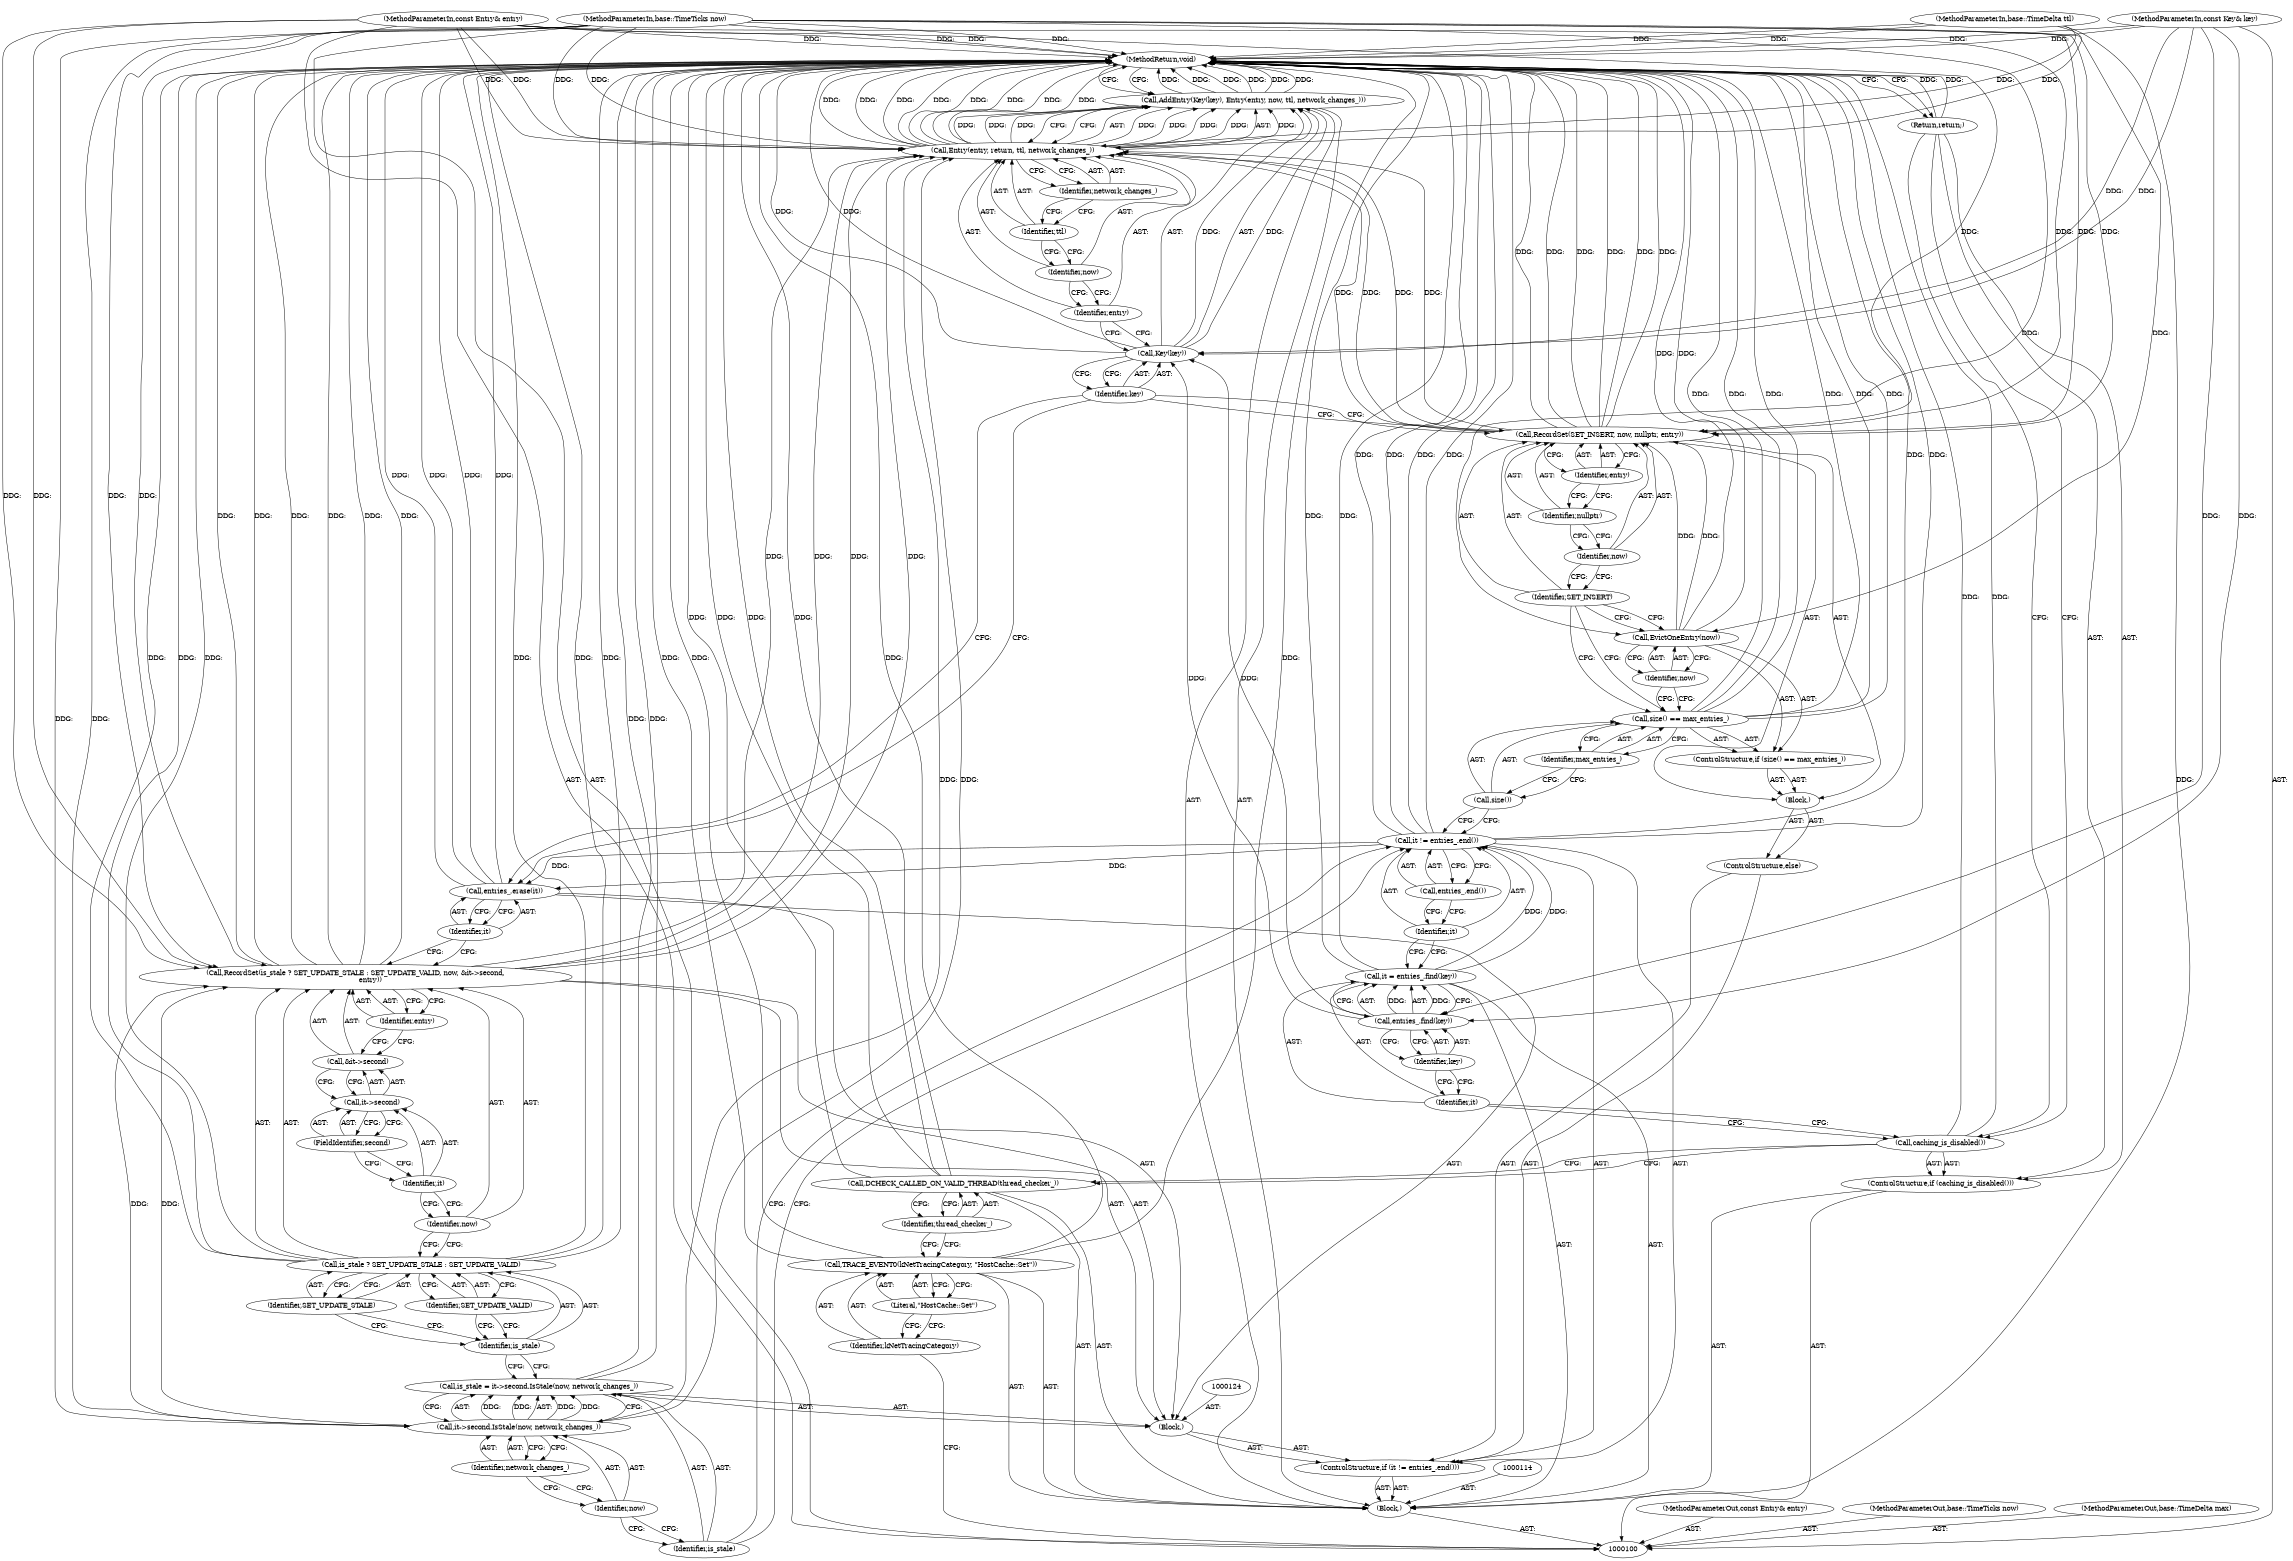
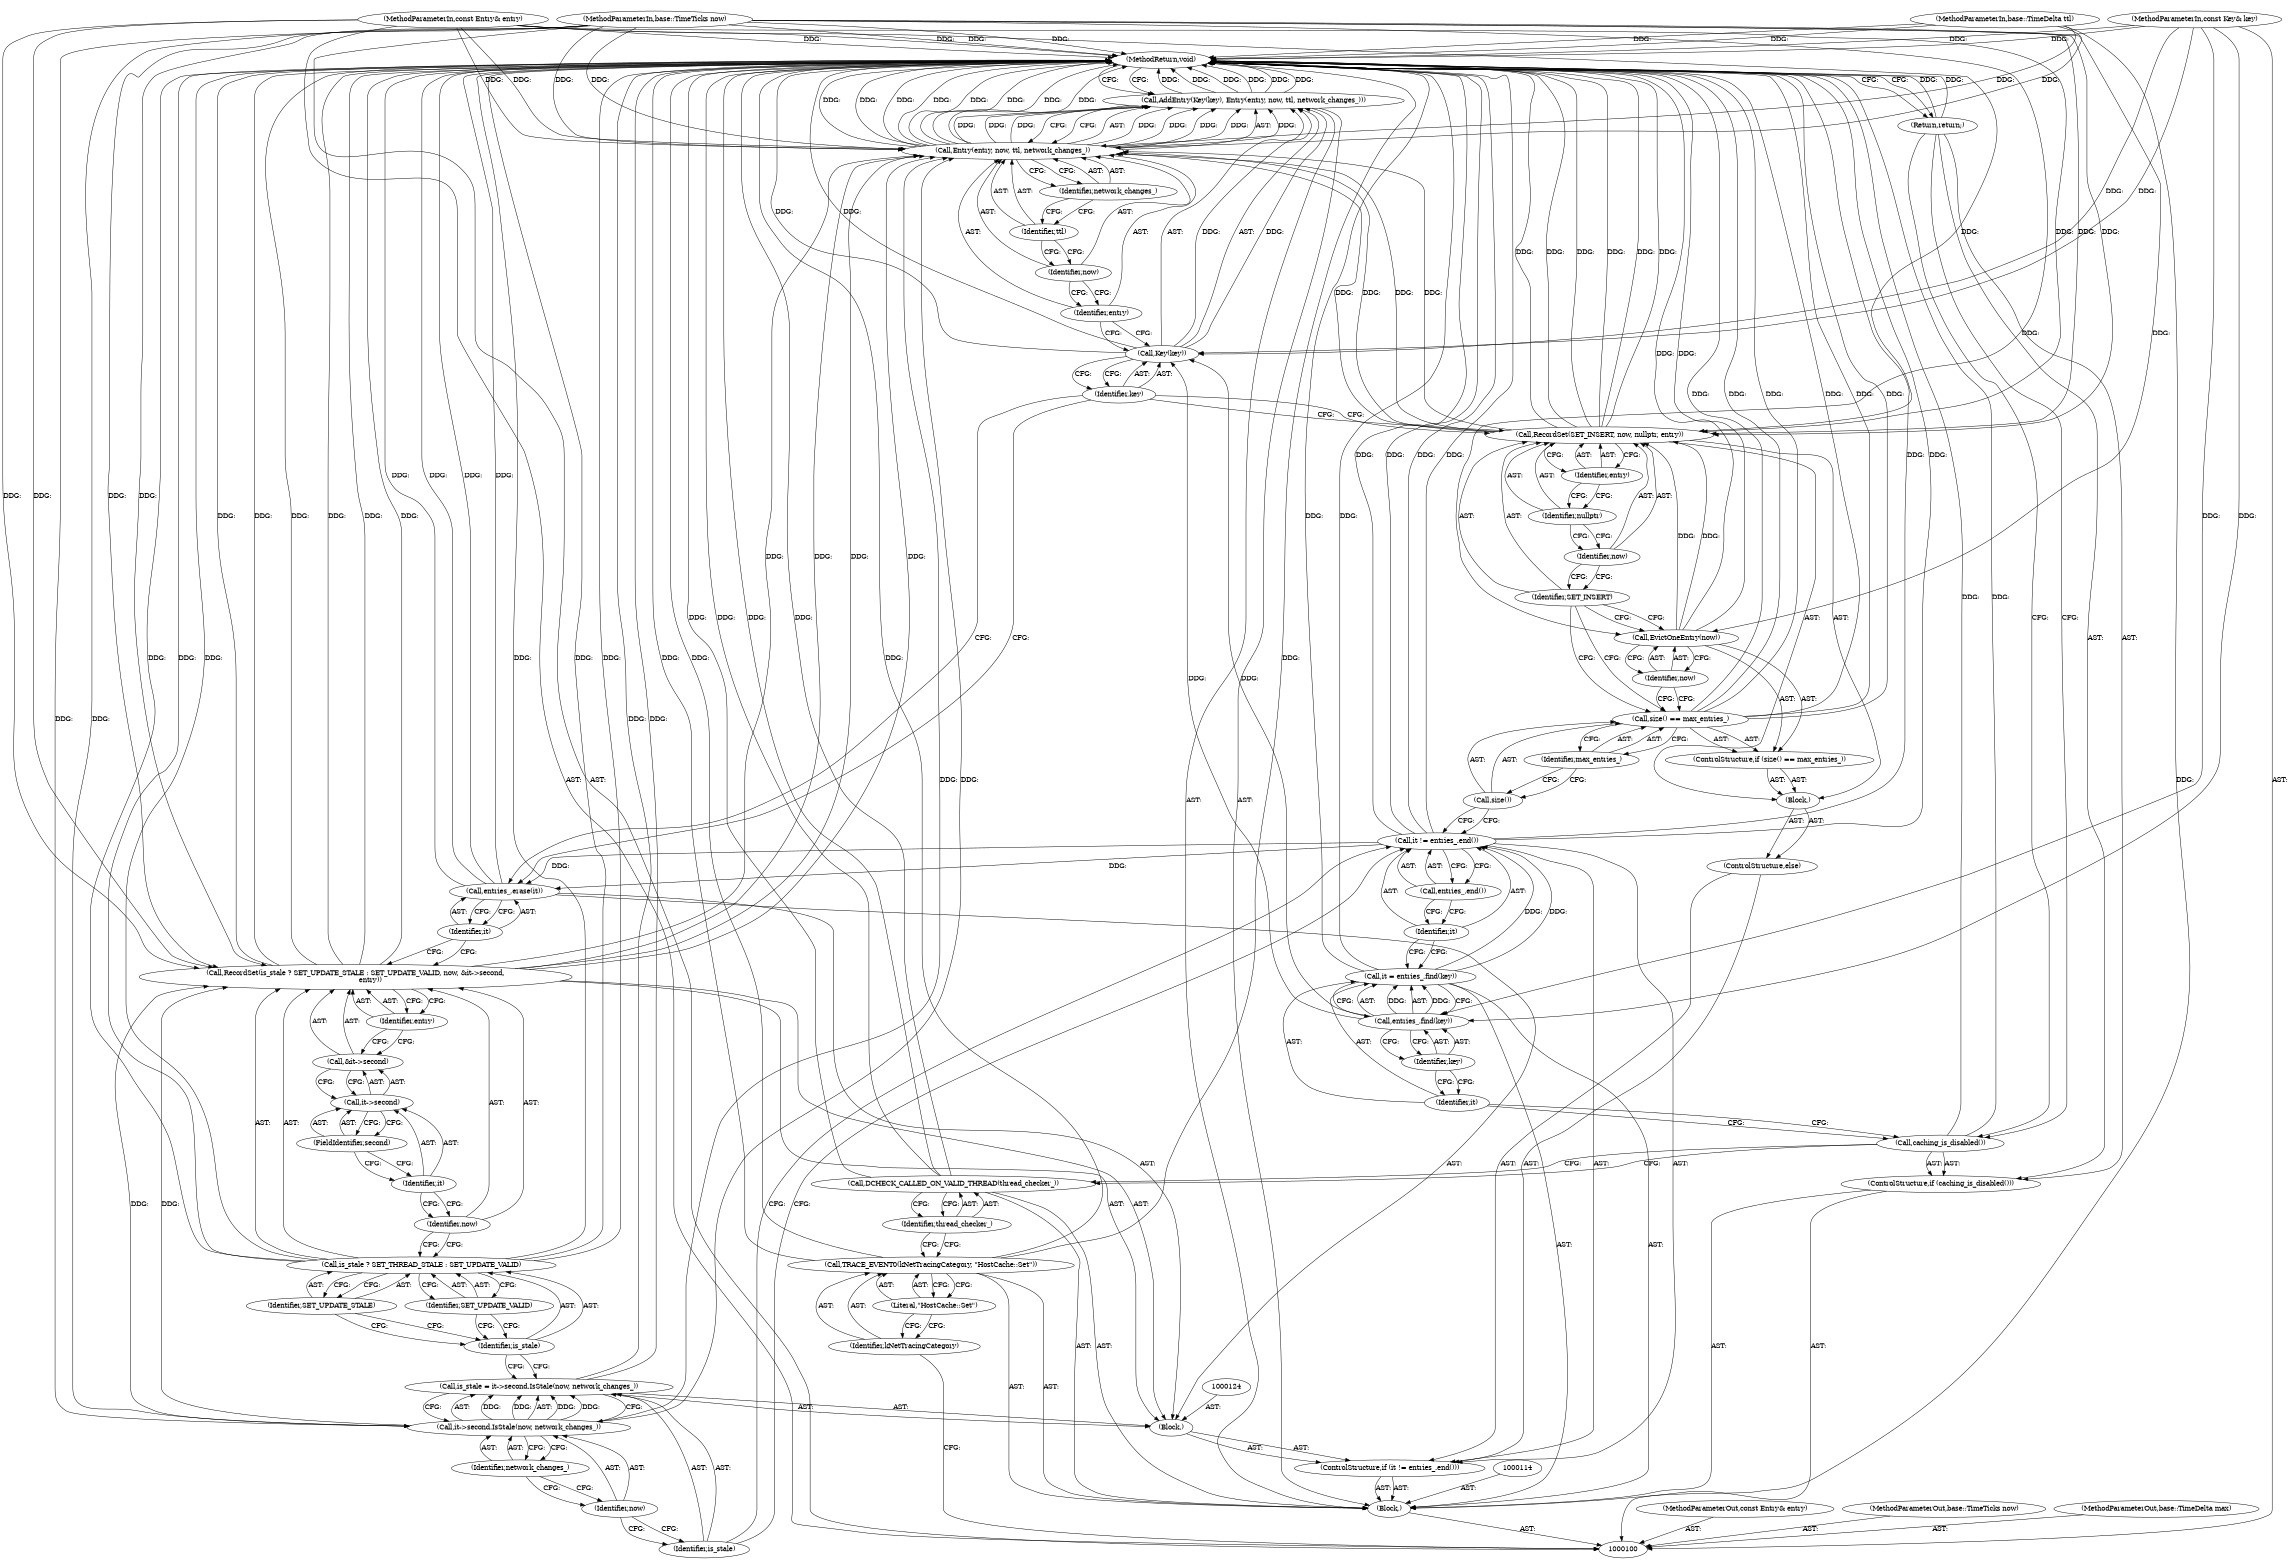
node "(Call,Entry(entry, return, ttl, network_changes_))": label "(Call,Entry(entry, return, ttl, network_changes_))" -> "(Call,Entry(entry, now, ttl, network_changes_))"
node "(Call,is_stale ? SET_UPDATE_STALE : SET_UPDATE_VALID)": label "(Call,is_stale ? SET_UPDATE_STALE : SET_UPDATE_VALID)" -> "(Call,is_stale ? SET_THREAD_STALE : SET_UPDATE_VALID)"
